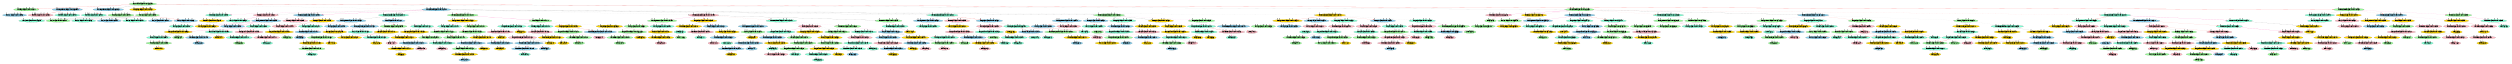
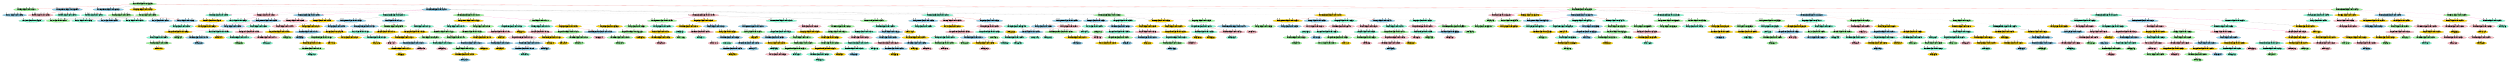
node "_ast.arg object at 0xa170d1890": fillcolor aquamarine -> gold
node "_ast.arg object at 0x1053fe310": label "_ast.arg object at 0x1053fe310" -> "_ast.arg cdd at 0x1053fe310"
